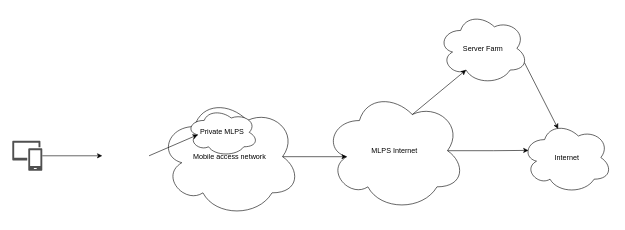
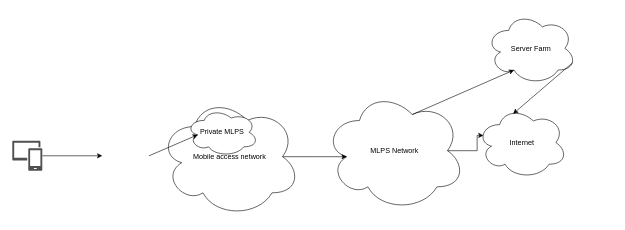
node "Server Farm": moved (483, 48) -> (531, 48)
node "MLPS Internet": label "MLPS Internet" -> "MLPS Network"
node "Internet": moved (567, 158) -> (522, 143)
